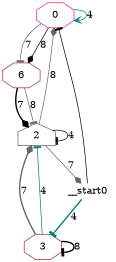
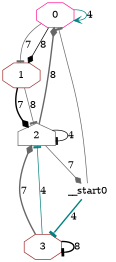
node "6": label "6" -> "1"
edge "2" -> "0": style solid -> bold
edge "__start0" -> "0": color black -> gray40
